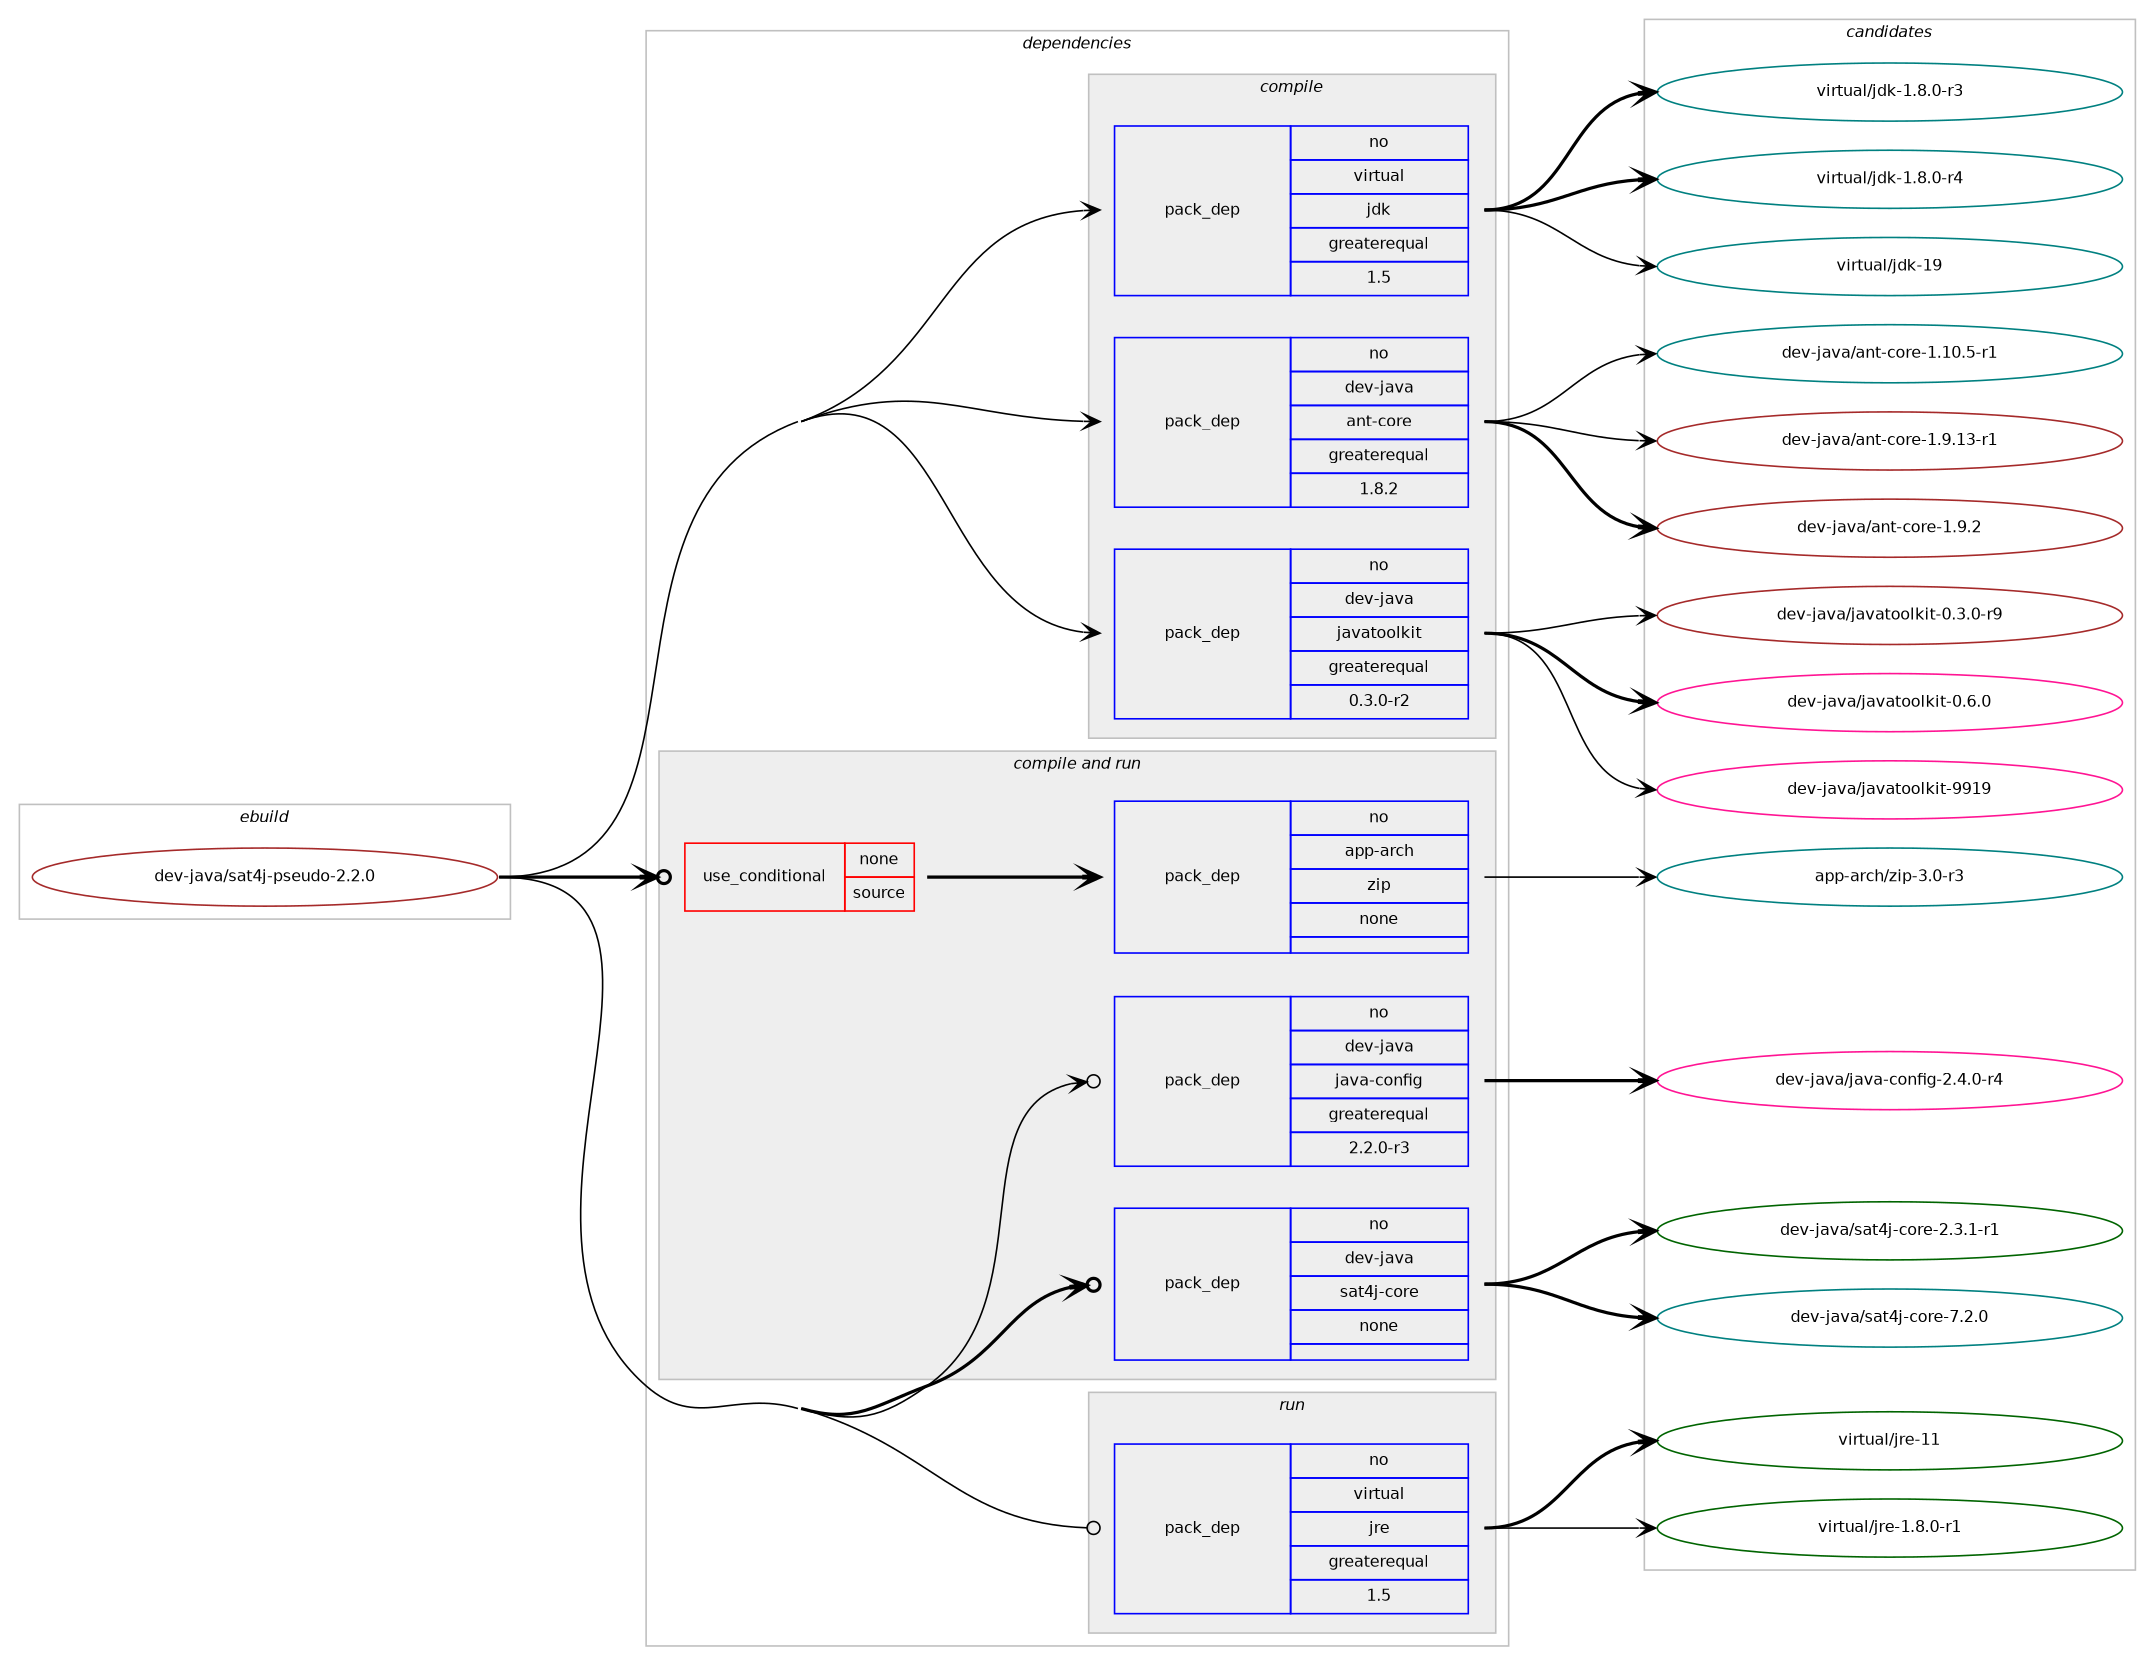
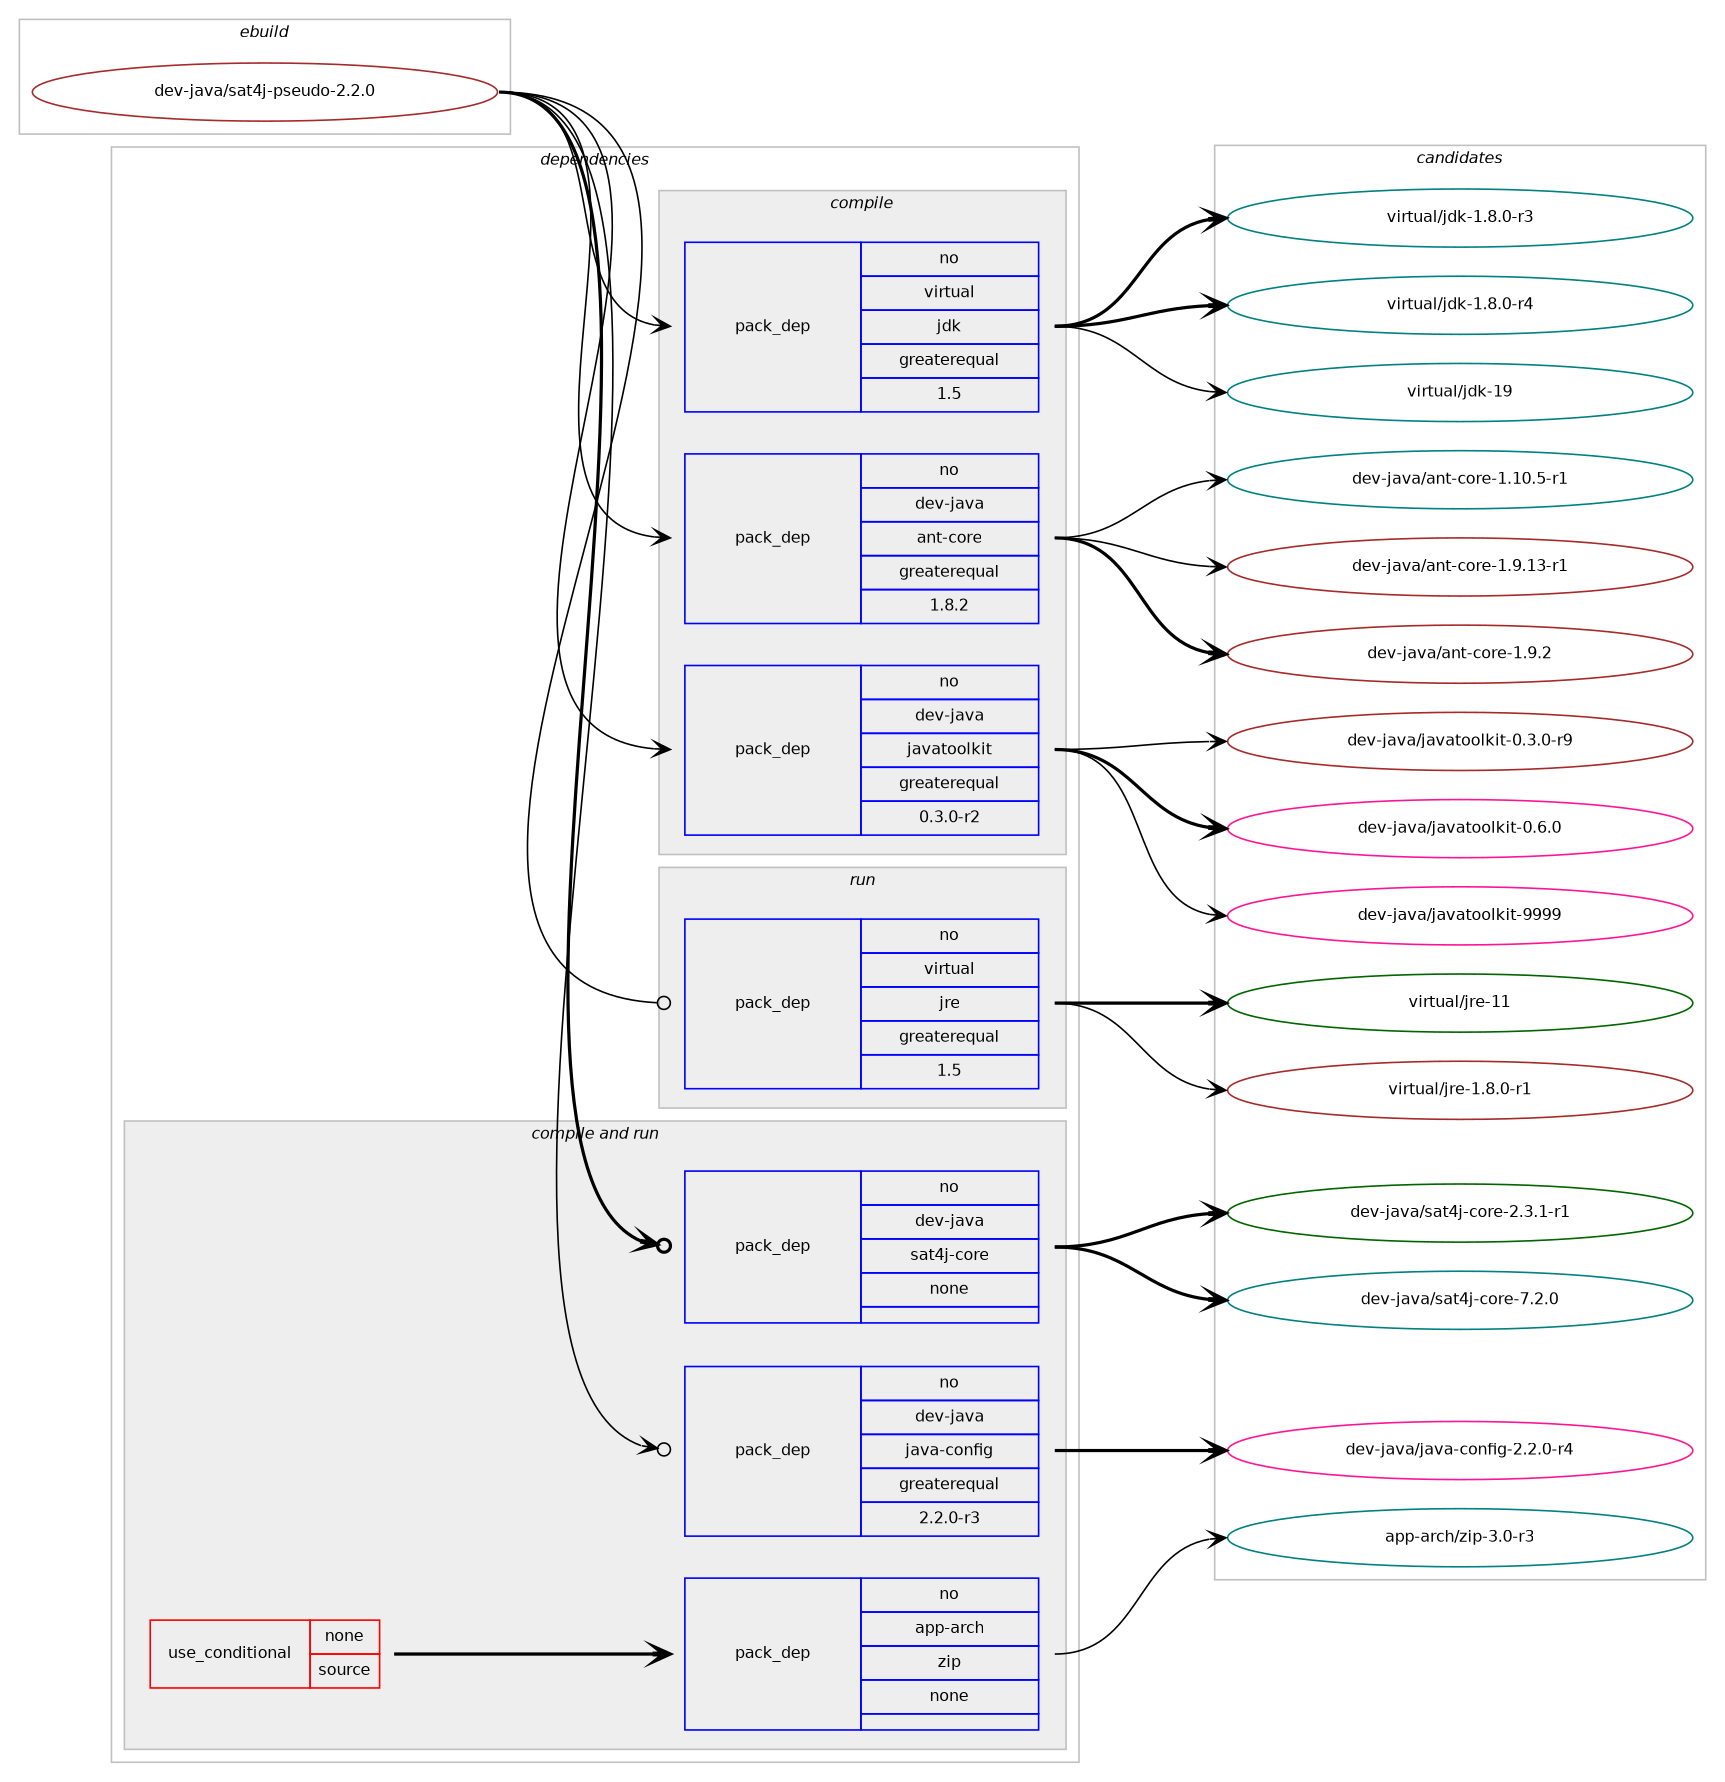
node "dev-java/javatoolkit-9919": label "dev-java/javatoolkit-9919" -> "dev-java/javatoolkit-9999"
edge "dev-java/sat4j-pseudo-2.2.0" -> "use_conditional": removed
node "dev-java/java-config-2.4.0-r4": label "dev-java/java-config-2.4.0-r4" -> "dev-java/java-config-2.2.0-r4"
node "virtual/jre-1.8.0-r1": color darkgreen -> brown
